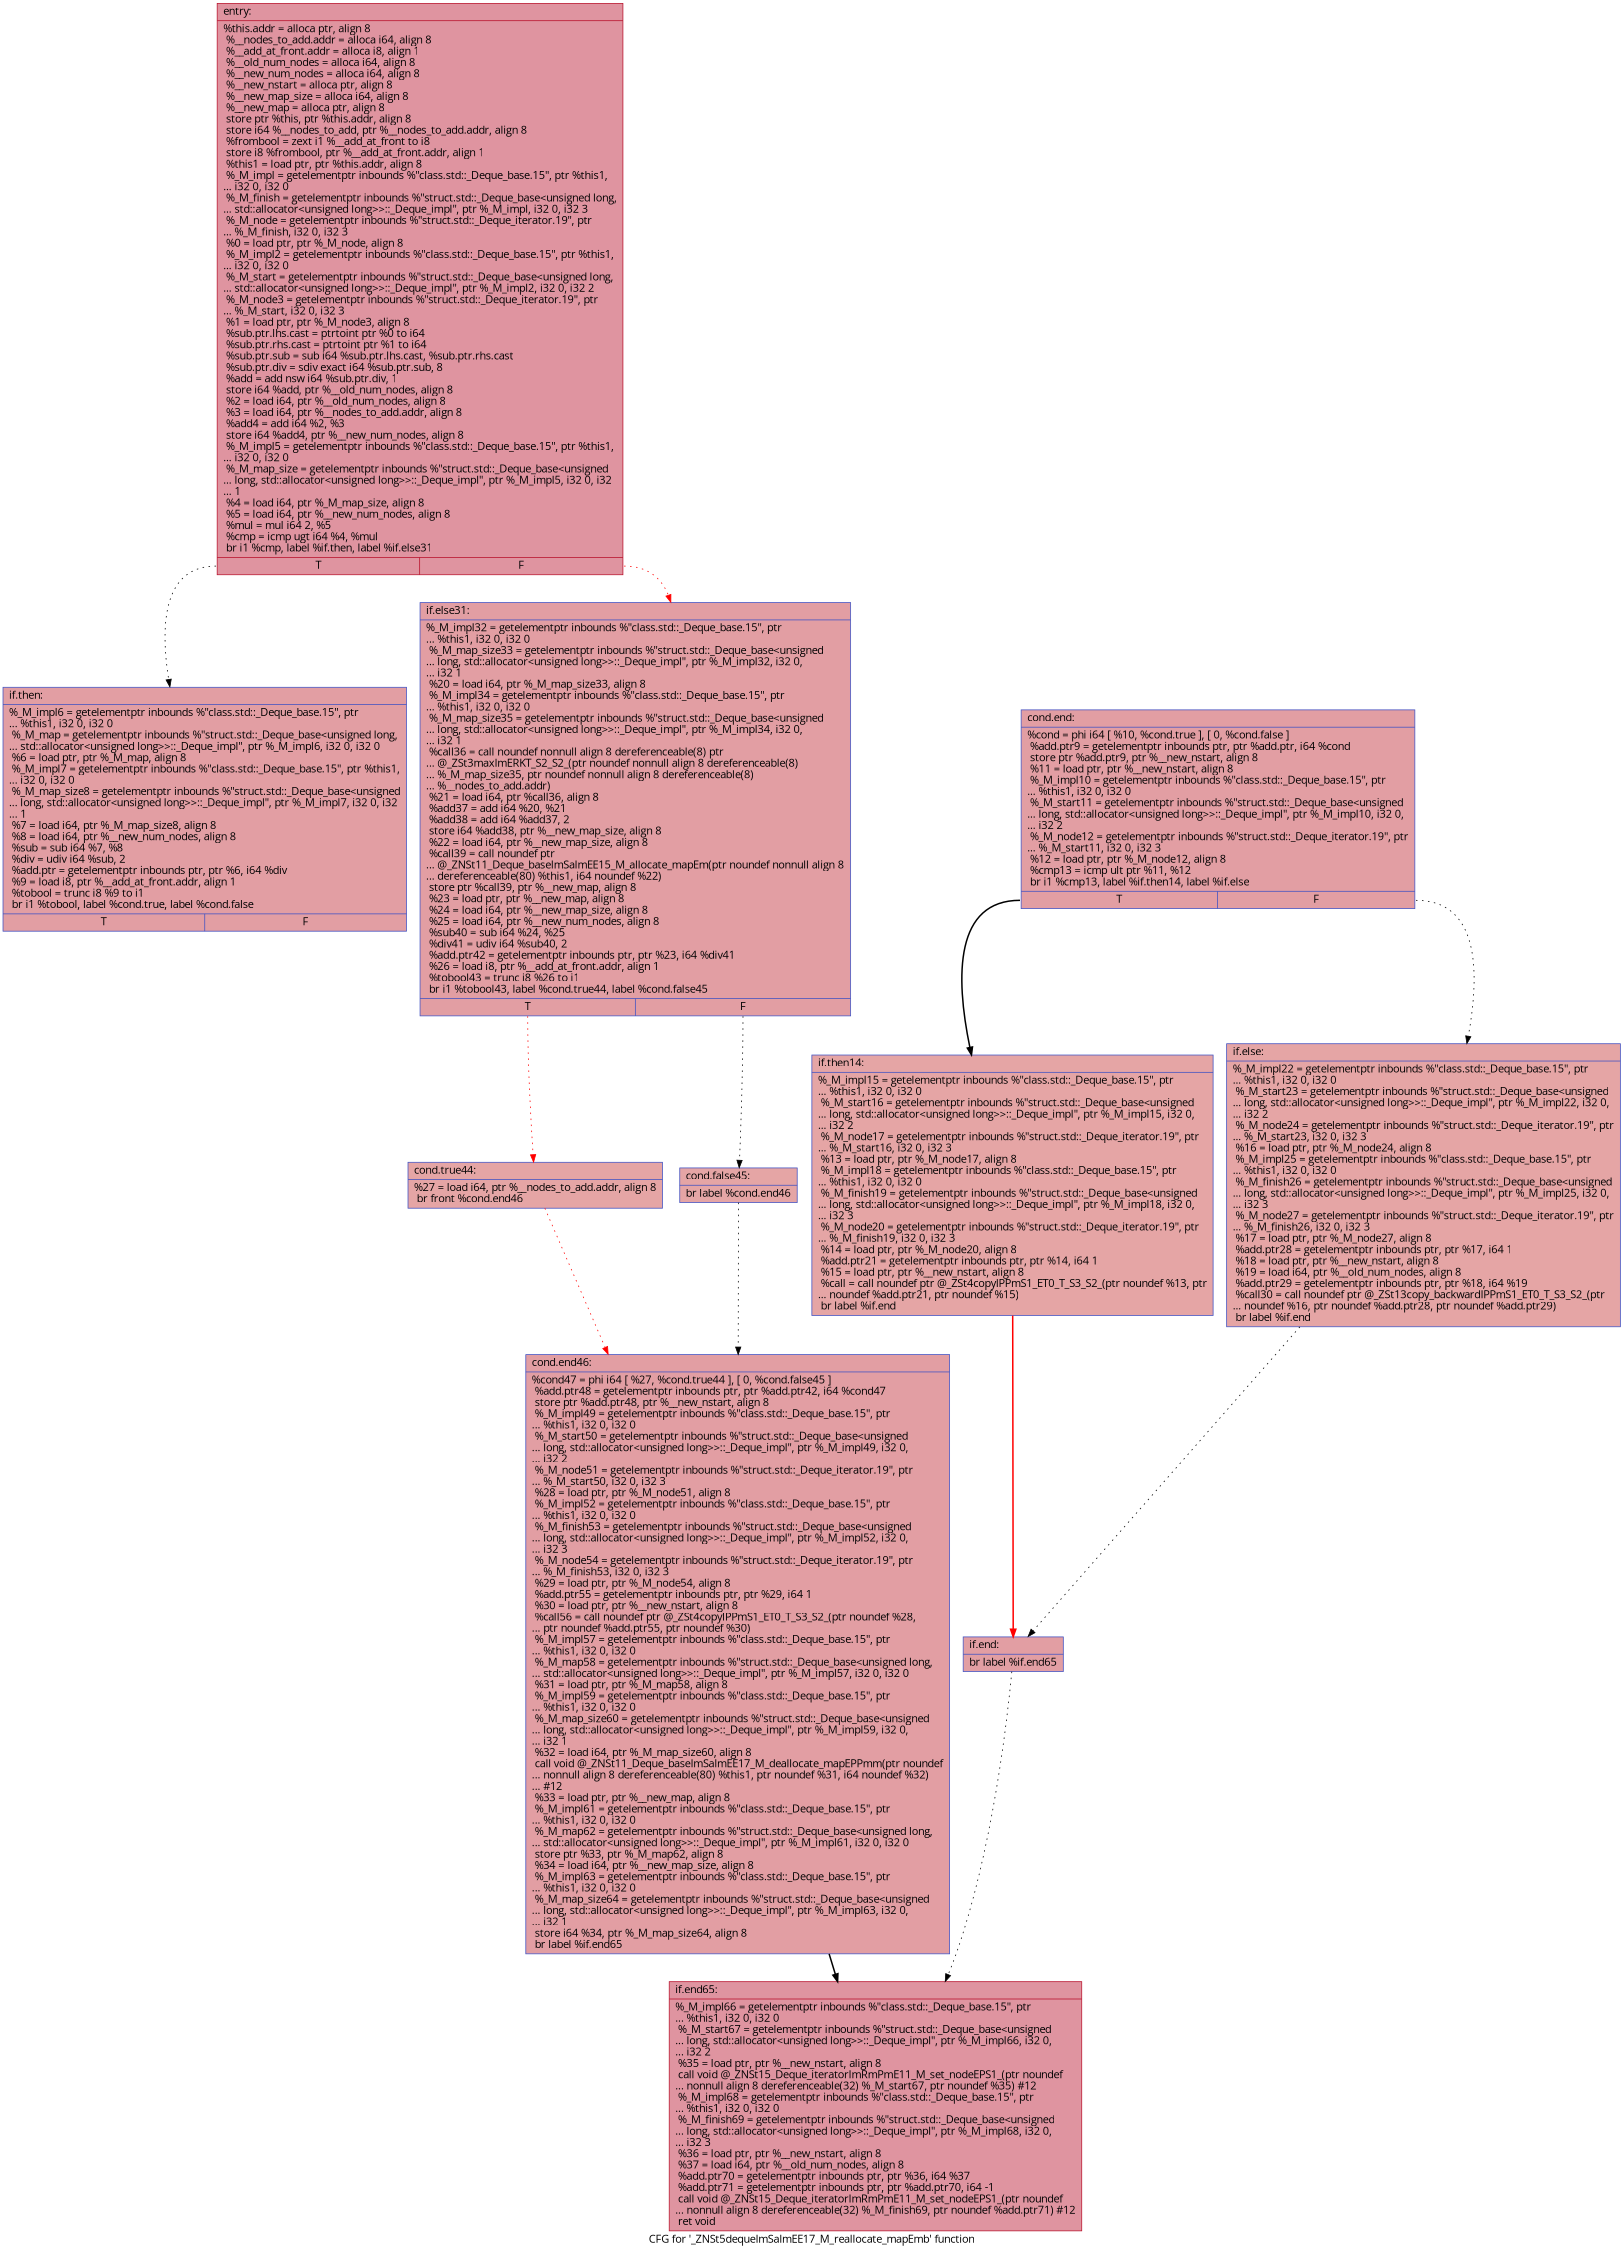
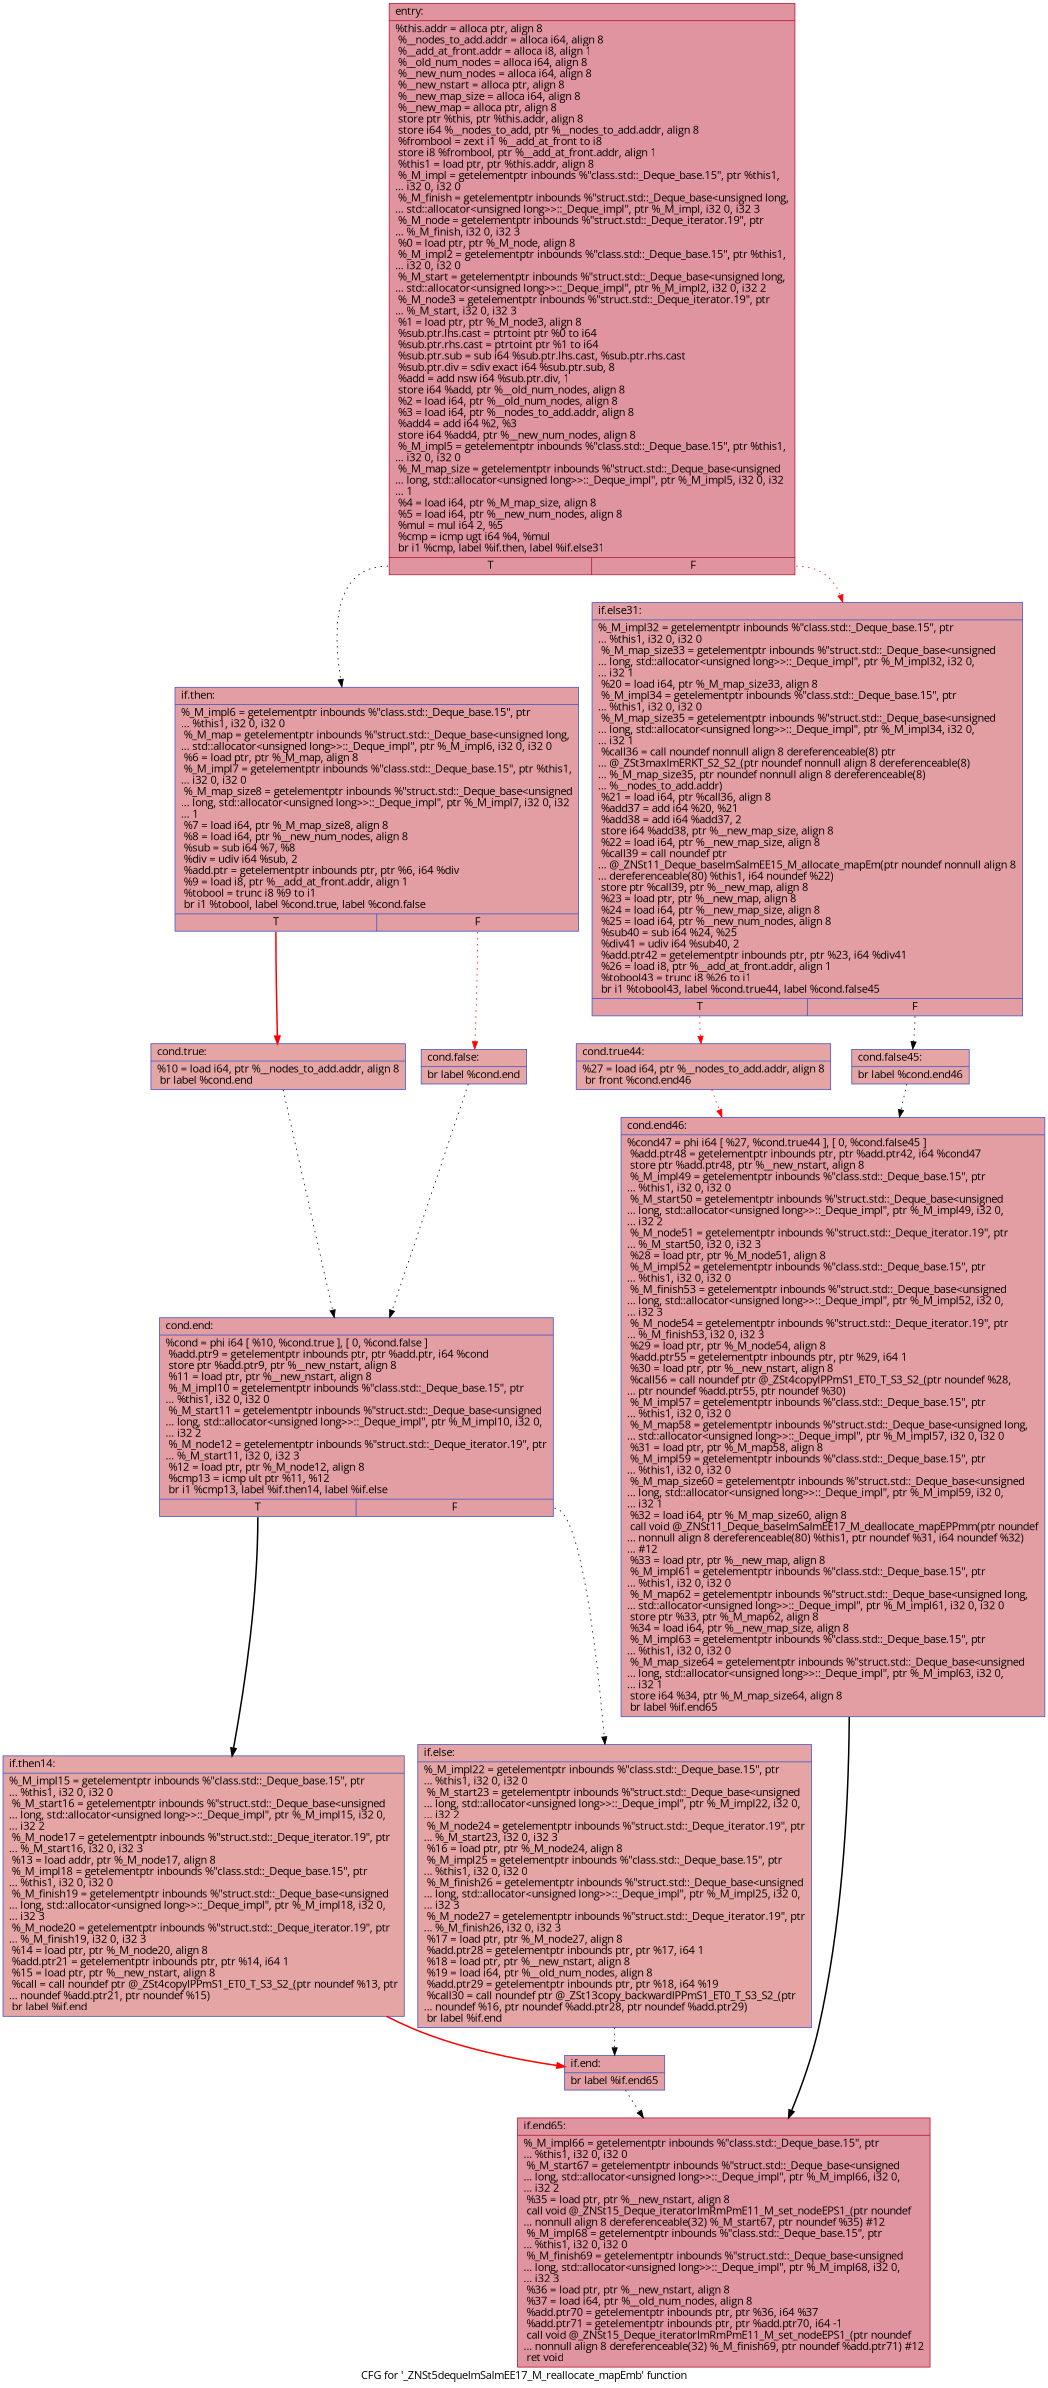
node "cond.true:": added
node "cond.false:": added
node "if.then14:": text "%13 = load ptr, ptr %_M_node17, align 8" -> "%13 = load addr, ptr %_M_node17, align 8"
